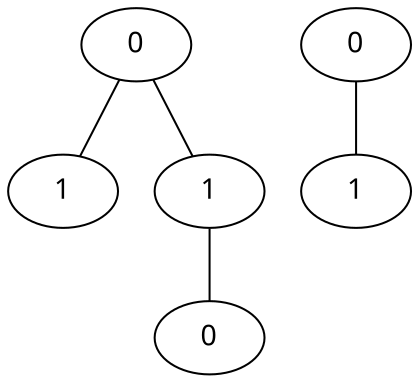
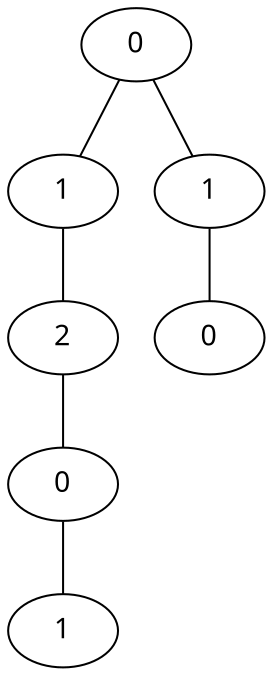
node "2": added
